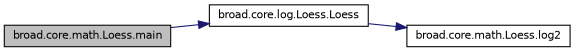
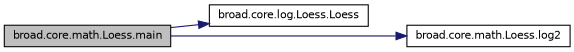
edge "broad.core.log.Loess.Loess" -> "broad.core.math.Loess.log2": now "broad.core.math.Loess.main" -> "broad.core.math.Loess.log2"
